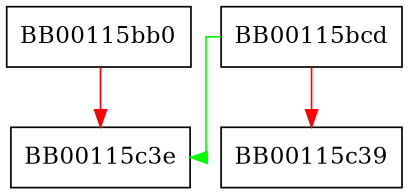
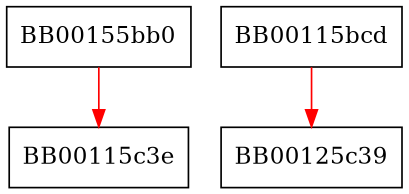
node "BB00115bb0": label "BB00115bb0" -> "BB00155bb0"
edge "BB00115bcd" -> "BB00115c3e": removed
node "BB00115c39": label "BB00115c39" -> "BB00125c39"
